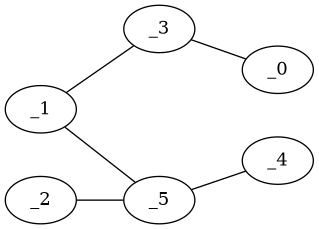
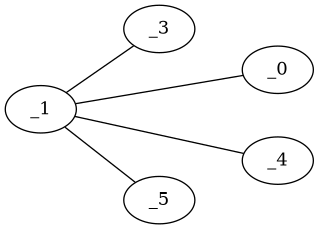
edge "_3" -- "_0": now "_1" -- "_0"
edge "_4" -- "_5": now "_4" -- "_1"
node "_2": removed
